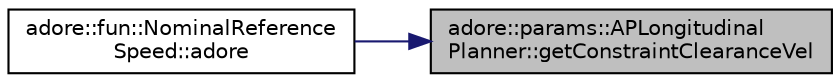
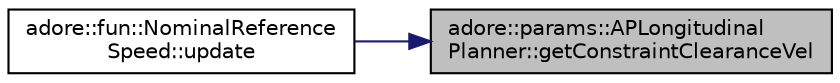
node "adore::fun::NominalReference Speed::adore": label "adore::fun::NominalReference Speed::adore" -> "adore::fun::NominalReference Speed::update"
